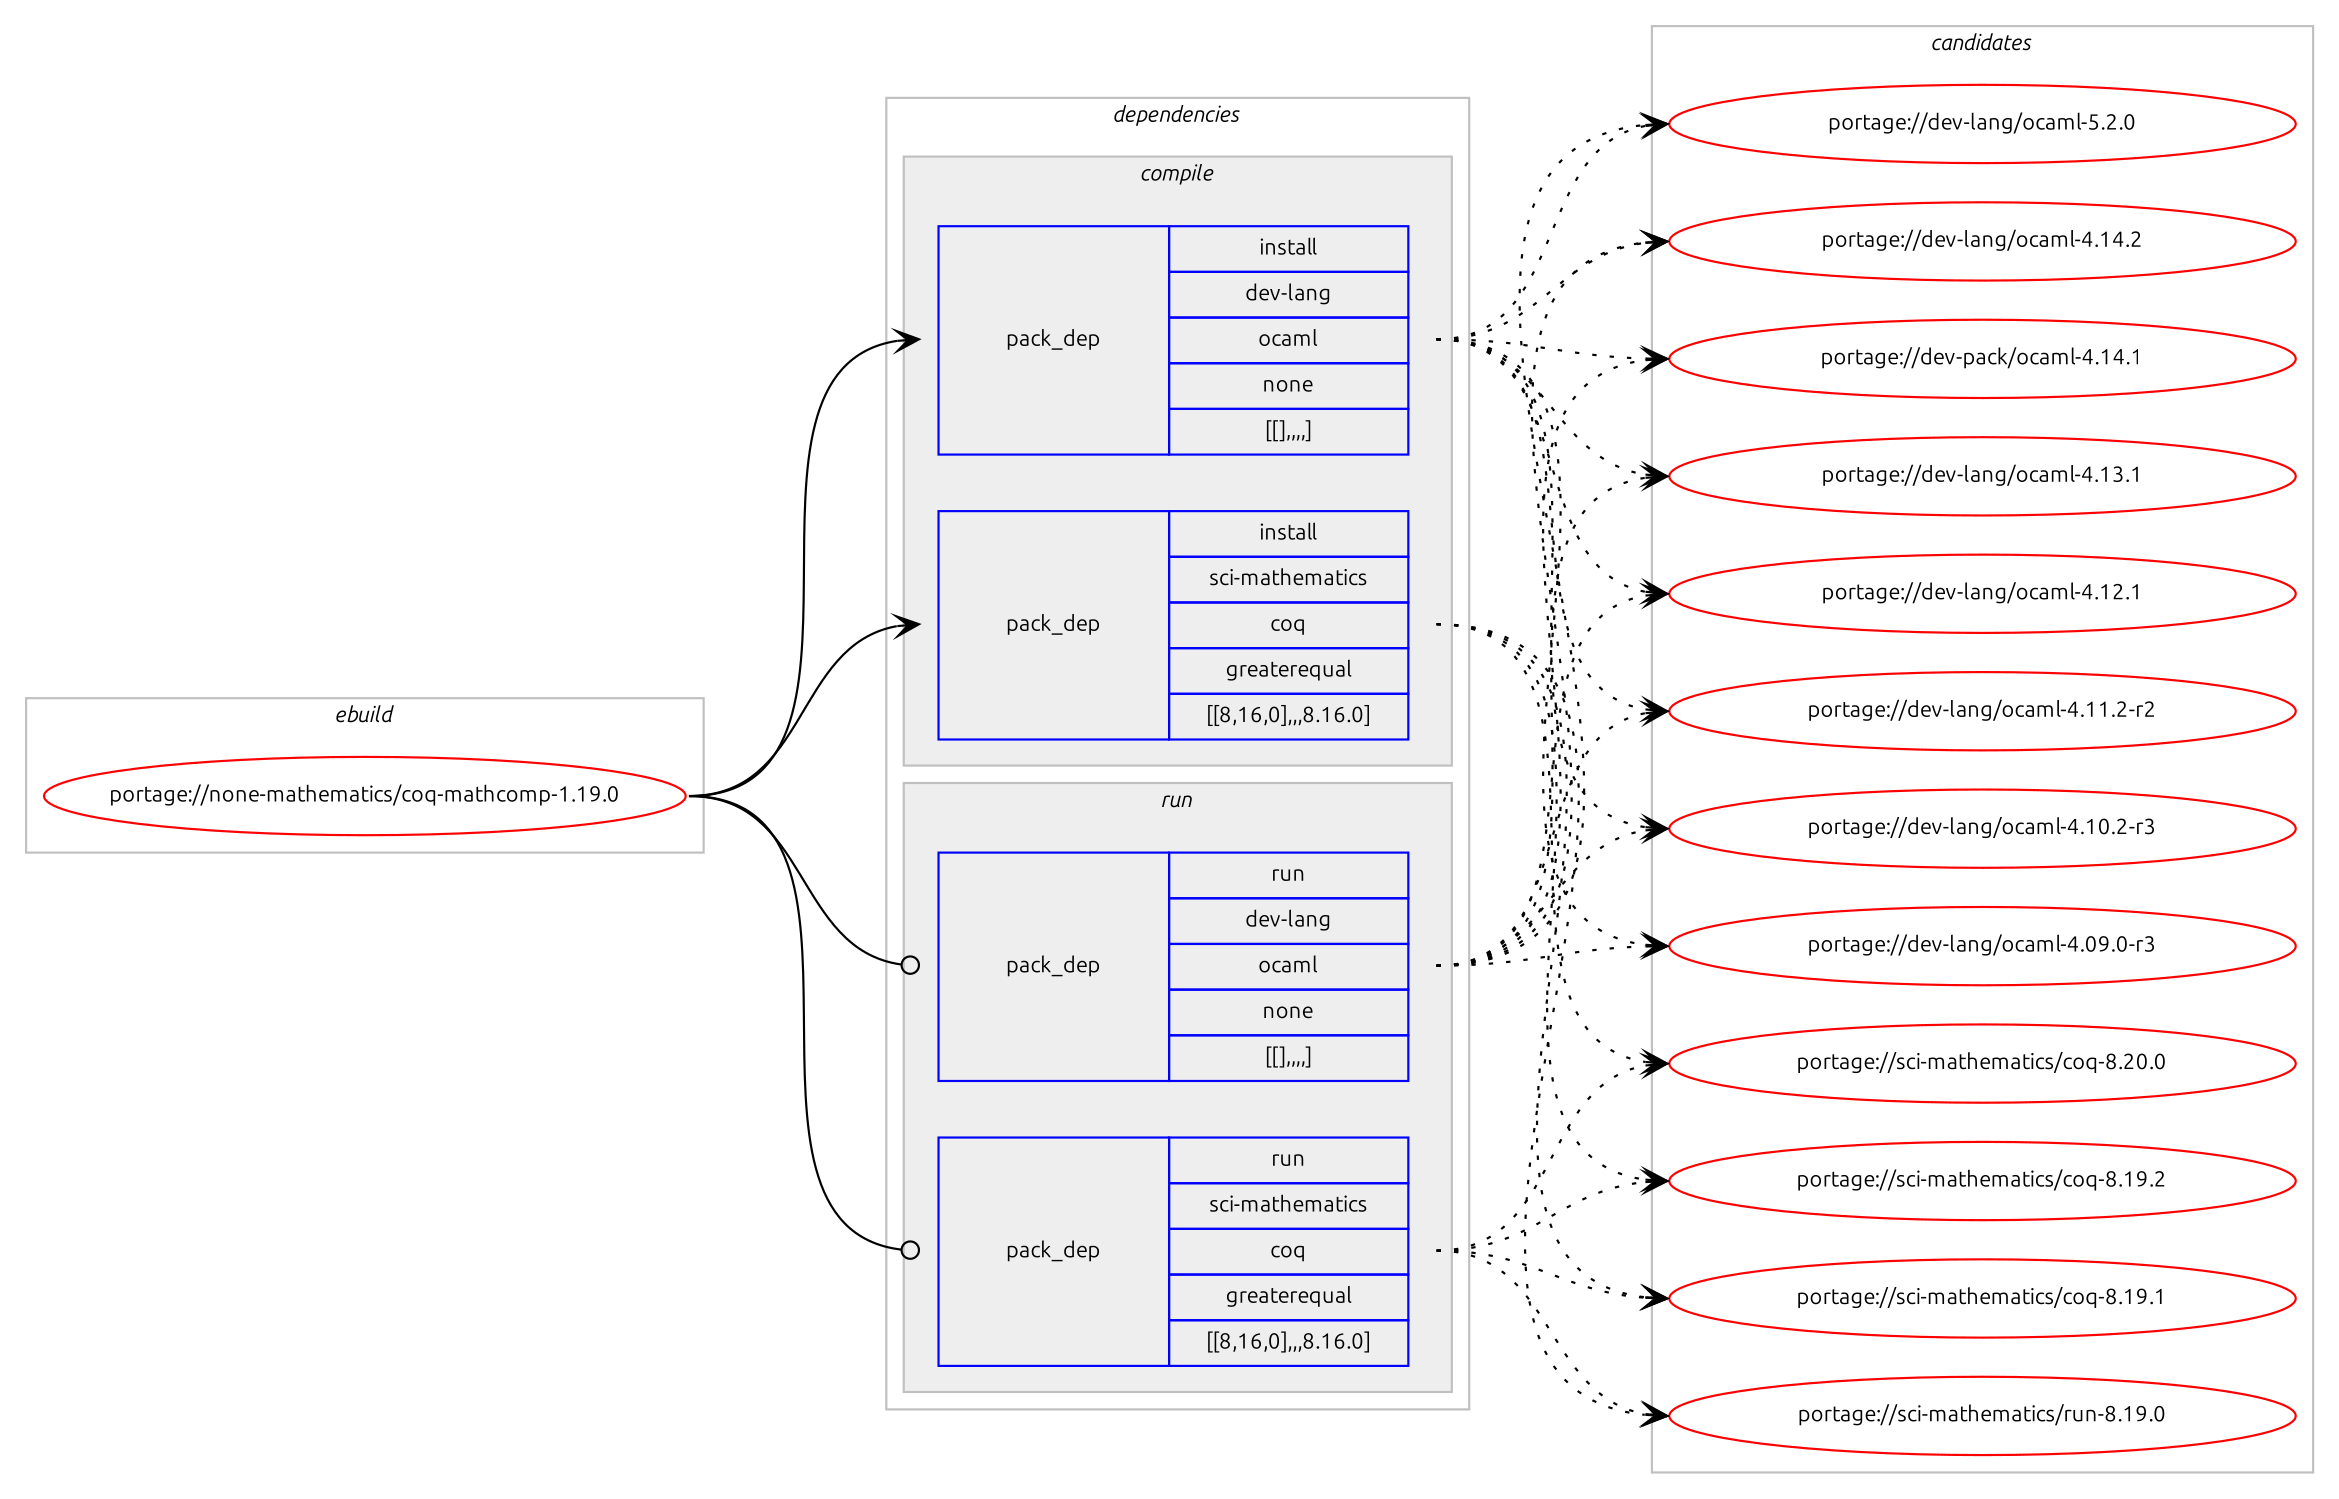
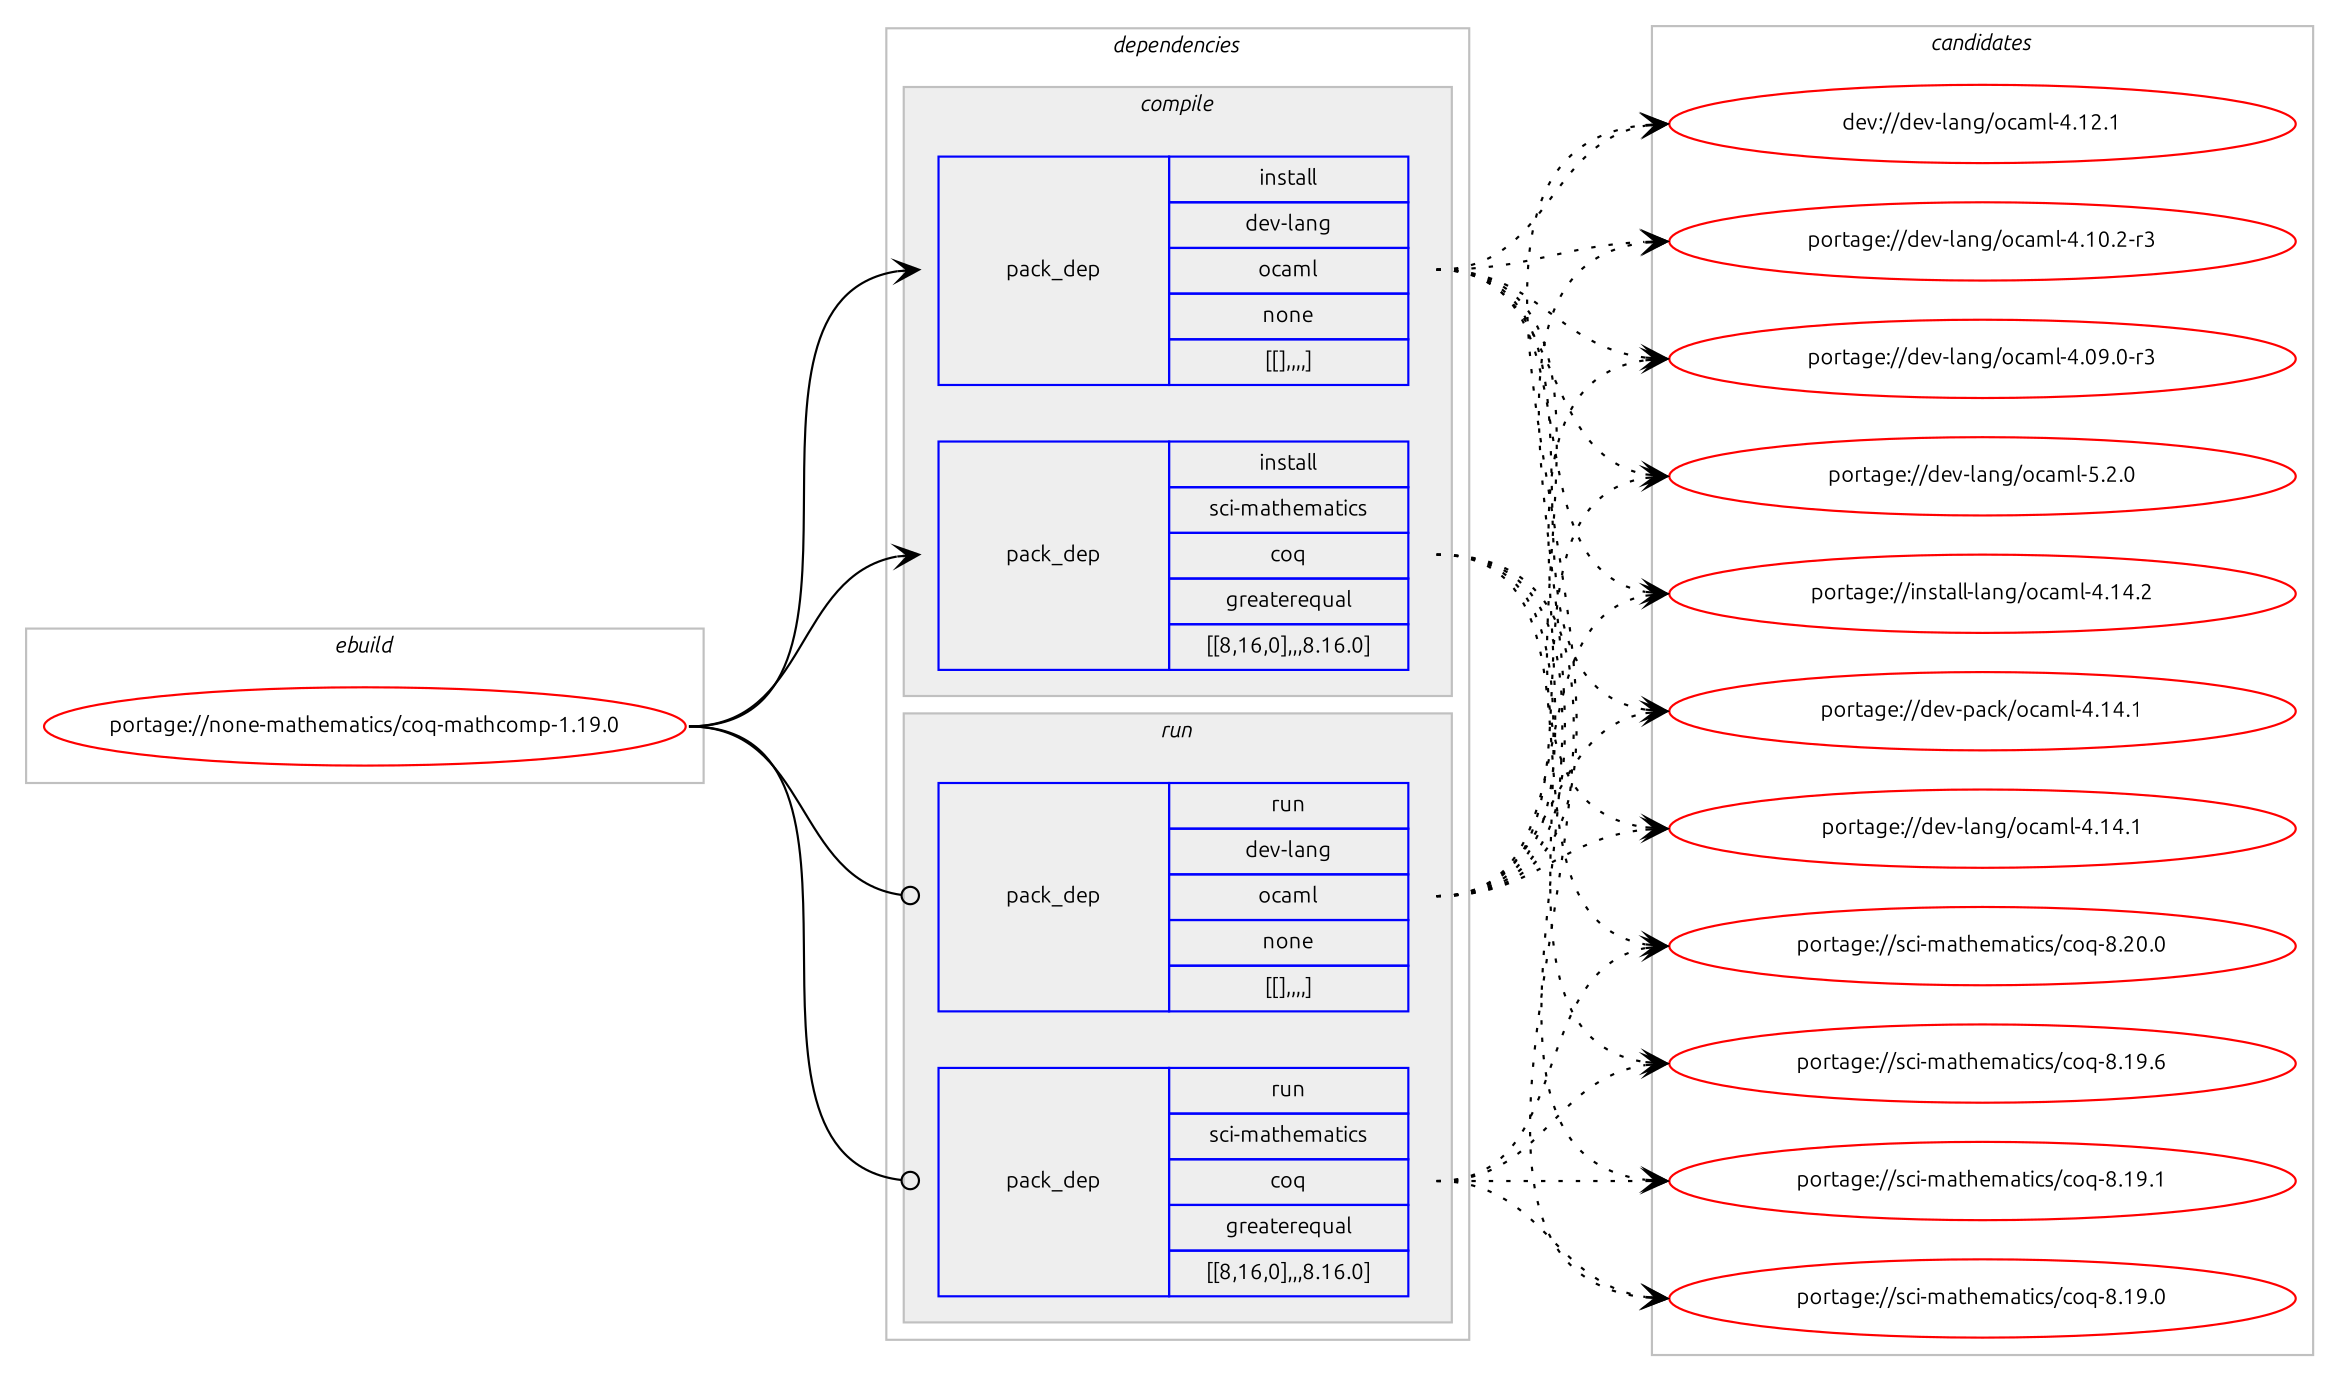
node "portage://dev-lang/ocaml-4.14.2": label "portage://dev-lang/ocaml-4.14.2" -> "portage://install-lang/ocaml-4.14.2"
node "portage://dev-lang/ocaml-4.13.1": label "portage://dev-lang/ocaml-4.13.1" -> "portage://dev-lang/ocaml-4.14.1"
node "portage://dev-lang/ocaml-4.12.1": label "portage://dev-lang/ocaml-4.12.1" -> "dev://dev-lang/ocaml-4.12.1"
node "portage://dev-lang/ocaml-4.11.2-r2": removed
node "portage://sci-mathematics/coq-8.19.2": label "portage://sci-mathematics/coq-8.19.2" -> "portage://sci-mathematics/coq-8.19.6"
node "portage://sci-mathematics/run-8.19.0": label "portage://sci-mathematics/run-8.19.0" -> "portage://sci-mathematics/coq-8.19.0"
